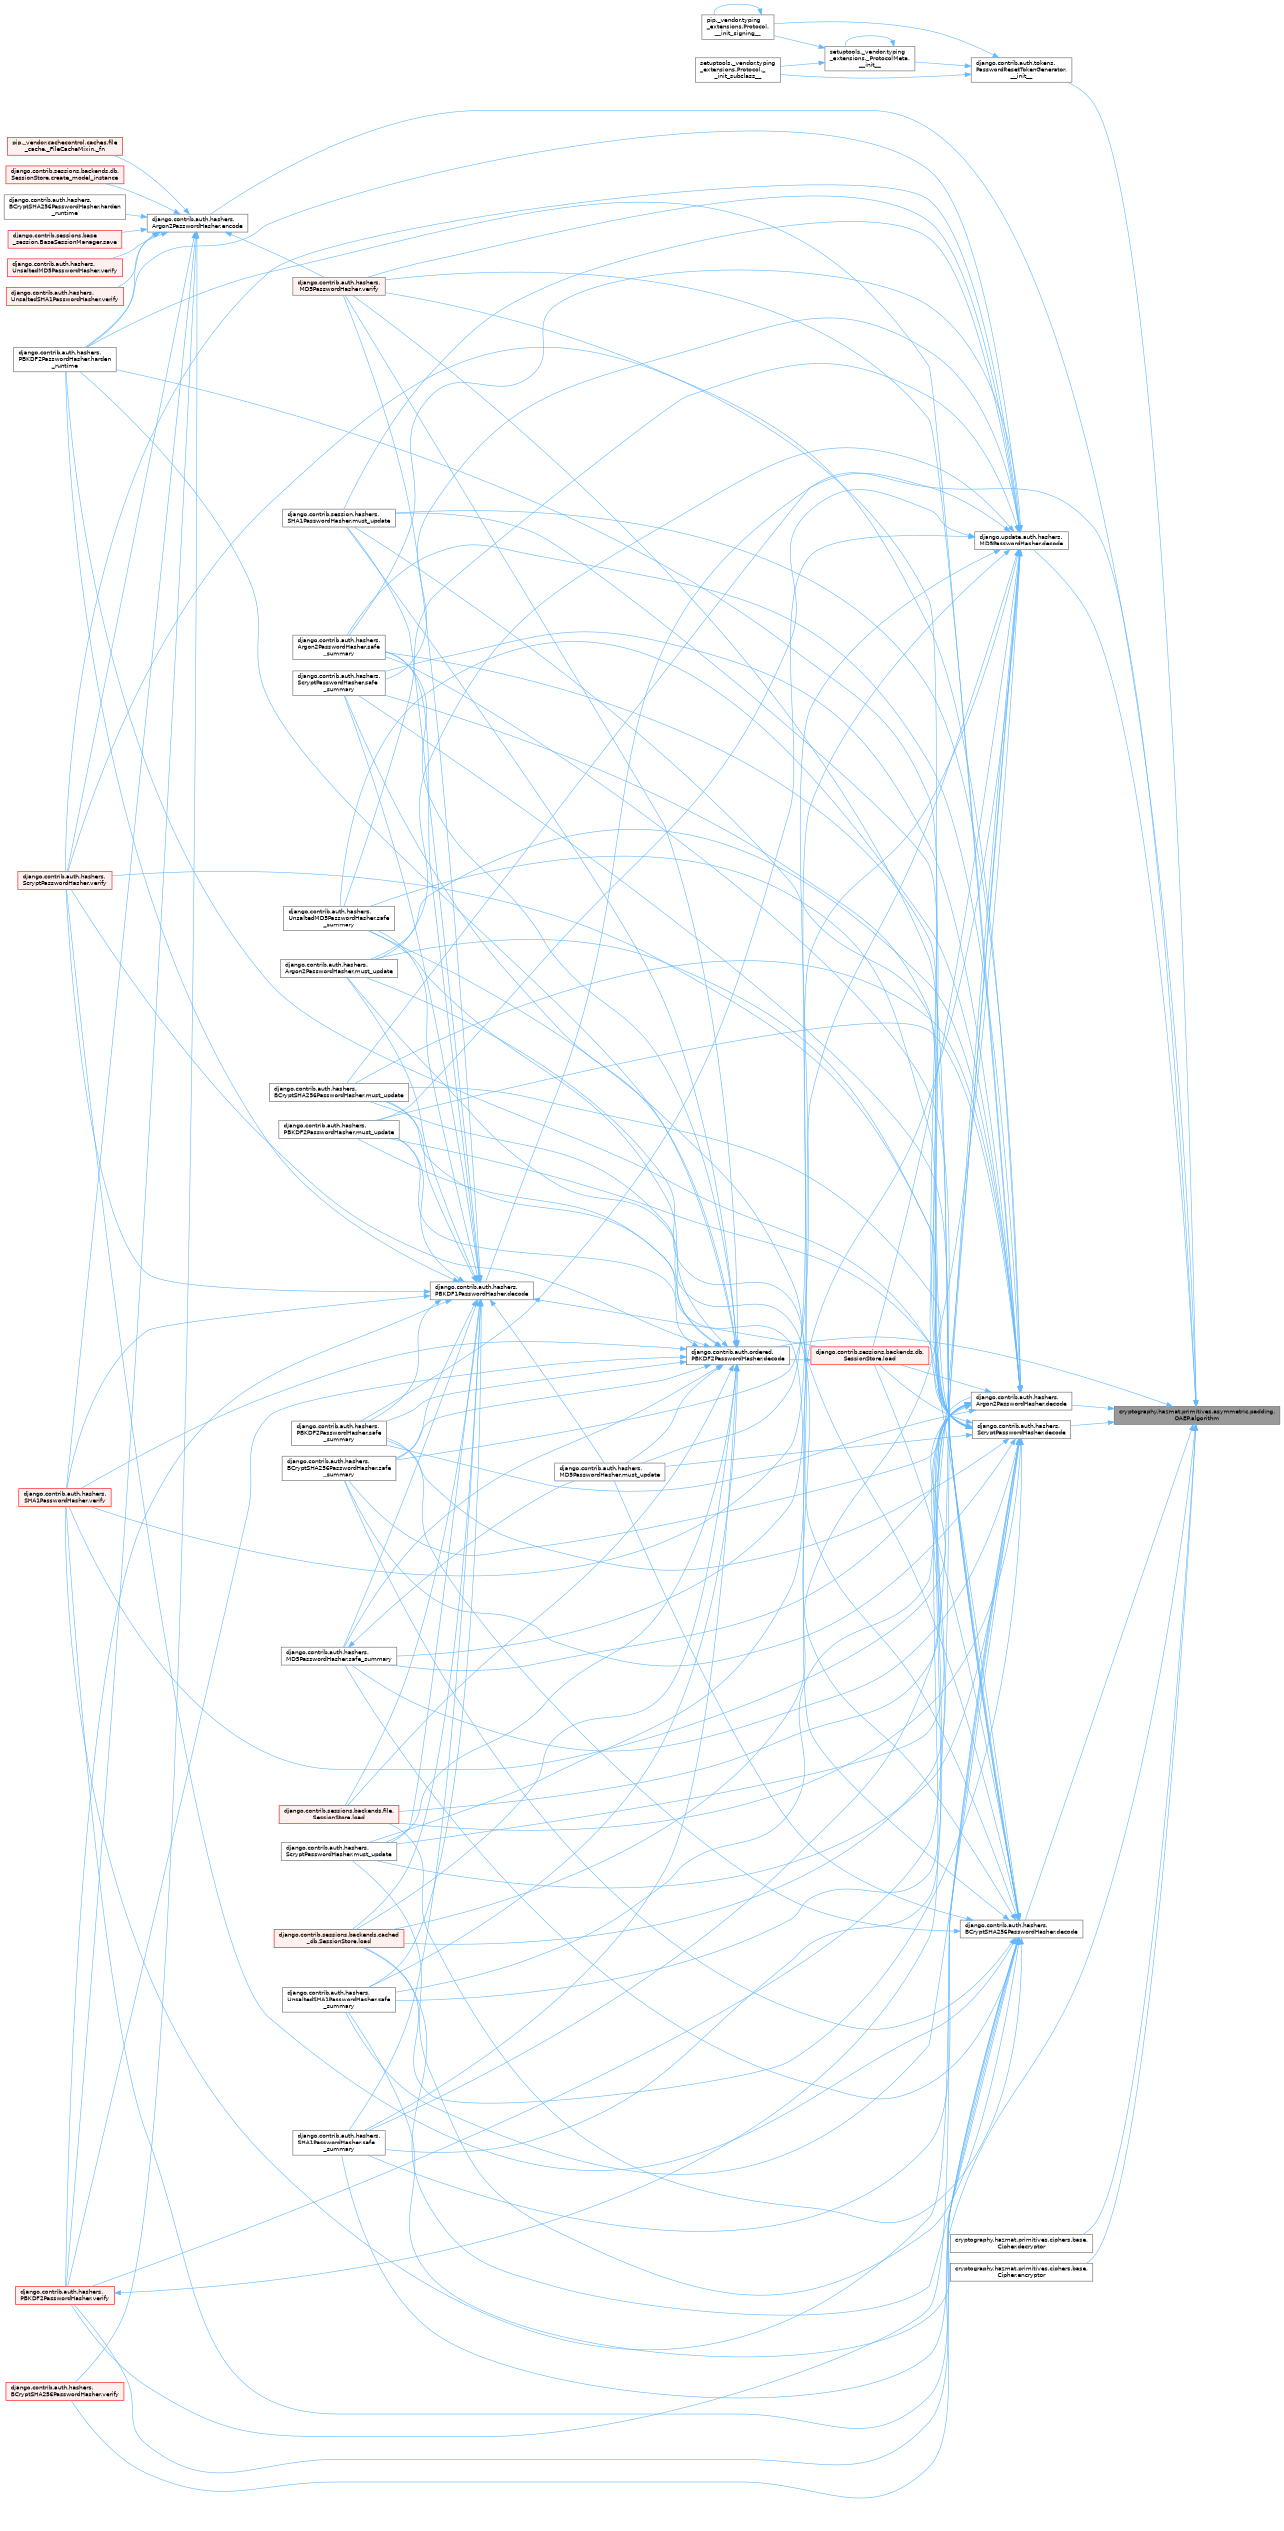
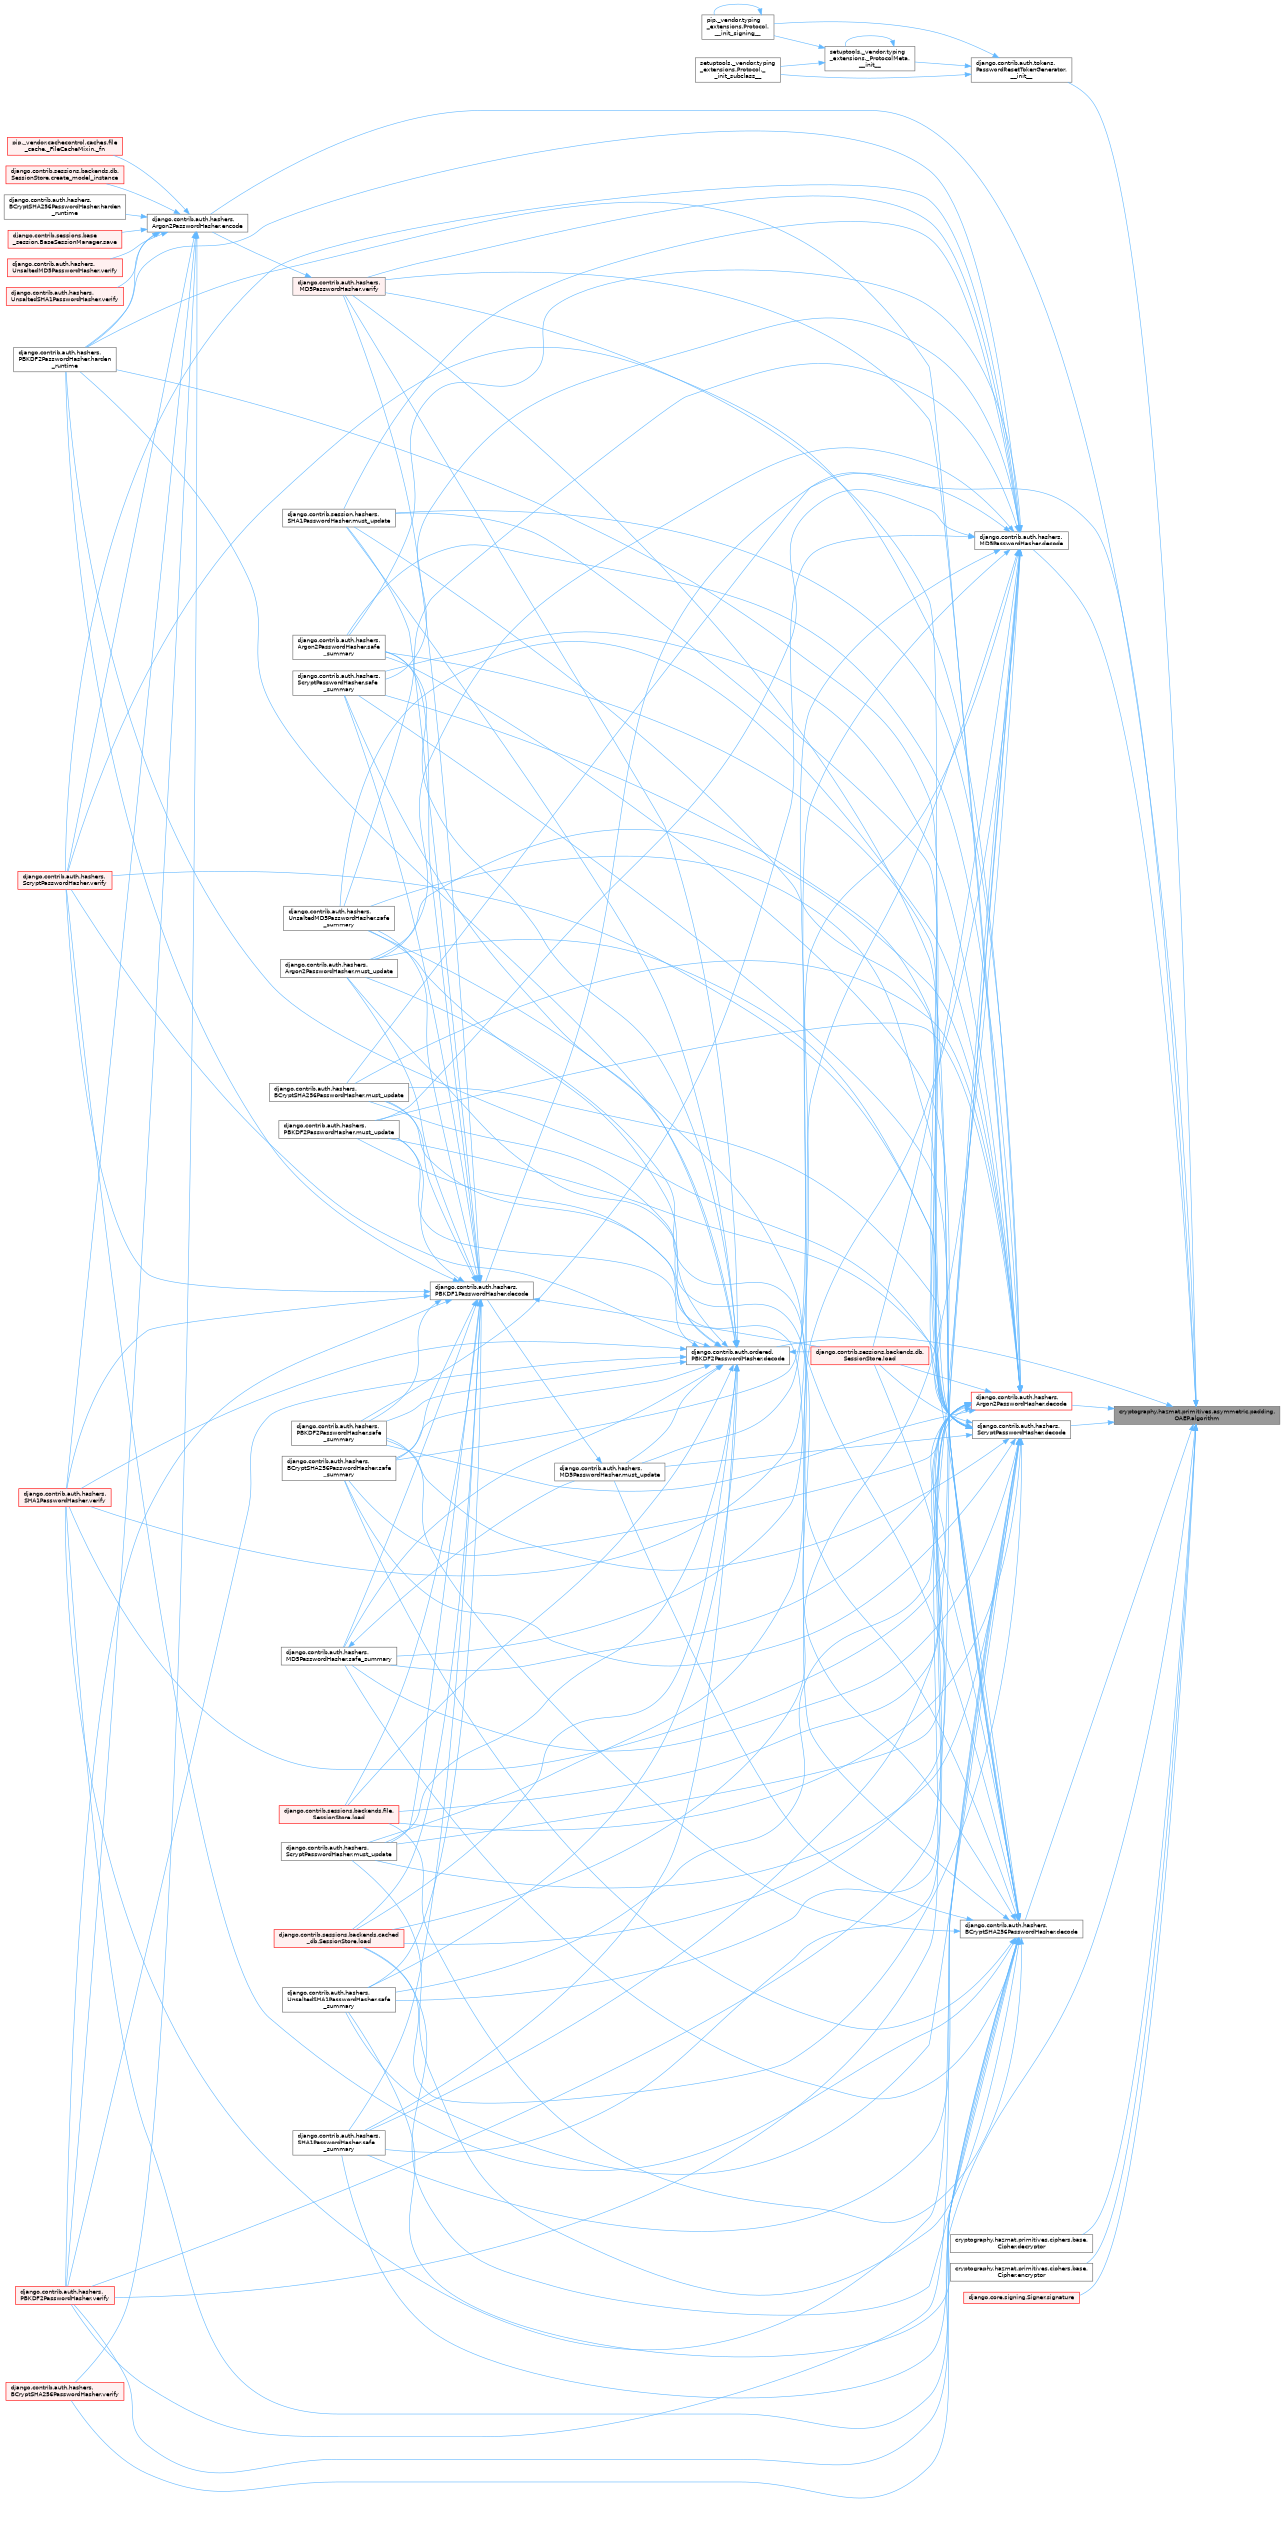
edge "django.contrib.auth.hashers. MD5PasswordHasher.verify" -> "django.contrib.auth.hashers. Argon2PasswordHasher.encode": reversed
node "django.update.auth.hashers. MD5PasswordHasher.decode": label "django.update.auth.hashers. MD5PasswordHasher.decode" -> "django.contrib.auth.hashers. MD5PasswordHasher.decode"
edge "django.contrib.auth.ordered. PBKDF2PasswordHasher.decode" -> "django.contrib.sessions.backends.db. SessionStore.load": reversed
edge "django.contrib.auth.hashers. MD5PasswordHasher.must_update" -> "django.contrib.auth.hashers. PBKDF1PasswordHasher.decode": reversed
node "django.contrib.auth.hashers. Argon2PasswordHasher.decode": color grey40 -> red
edge "django.contrib.auth.hashers. Argon2PasswordHasher.decode" -> "django.contrib.auth.hashers. PBKDF2PasswordHasher.verify": reversed
node "django.core.signing.Signer.signature": added
